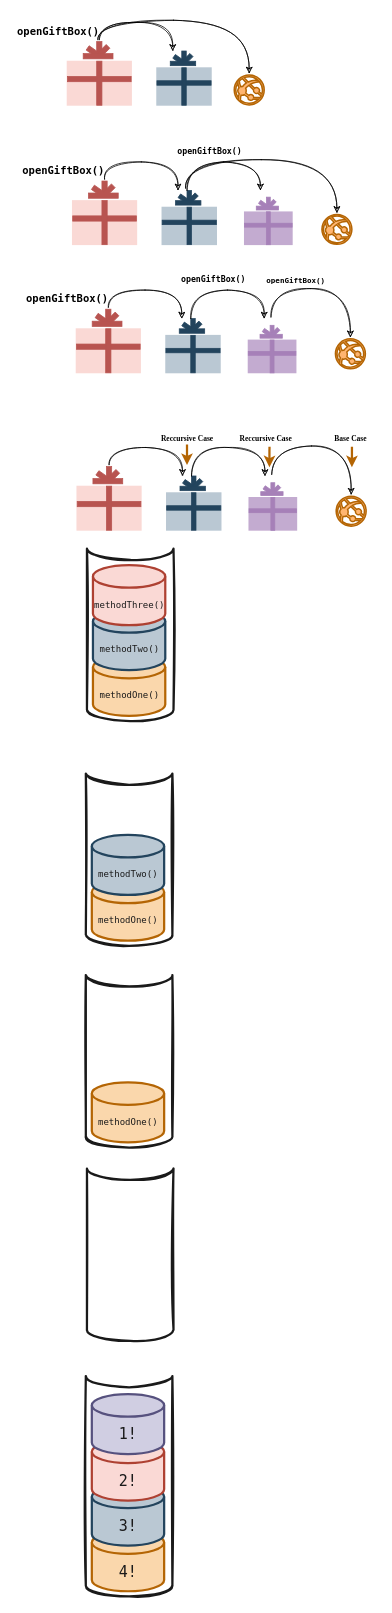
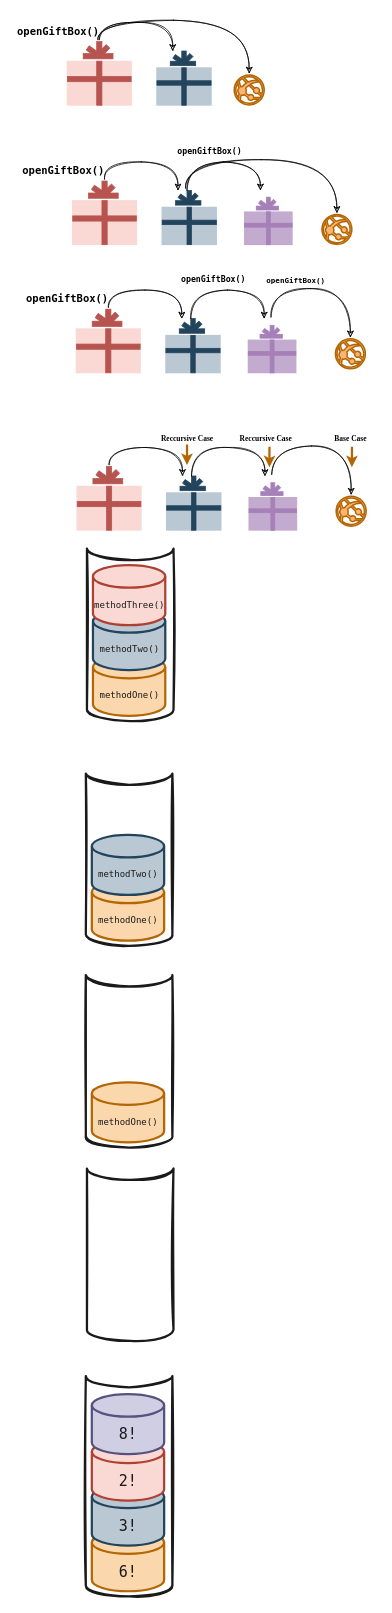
node "1!": label "1!" -> "8!"
node "4!": label "4!" -> "6!"
